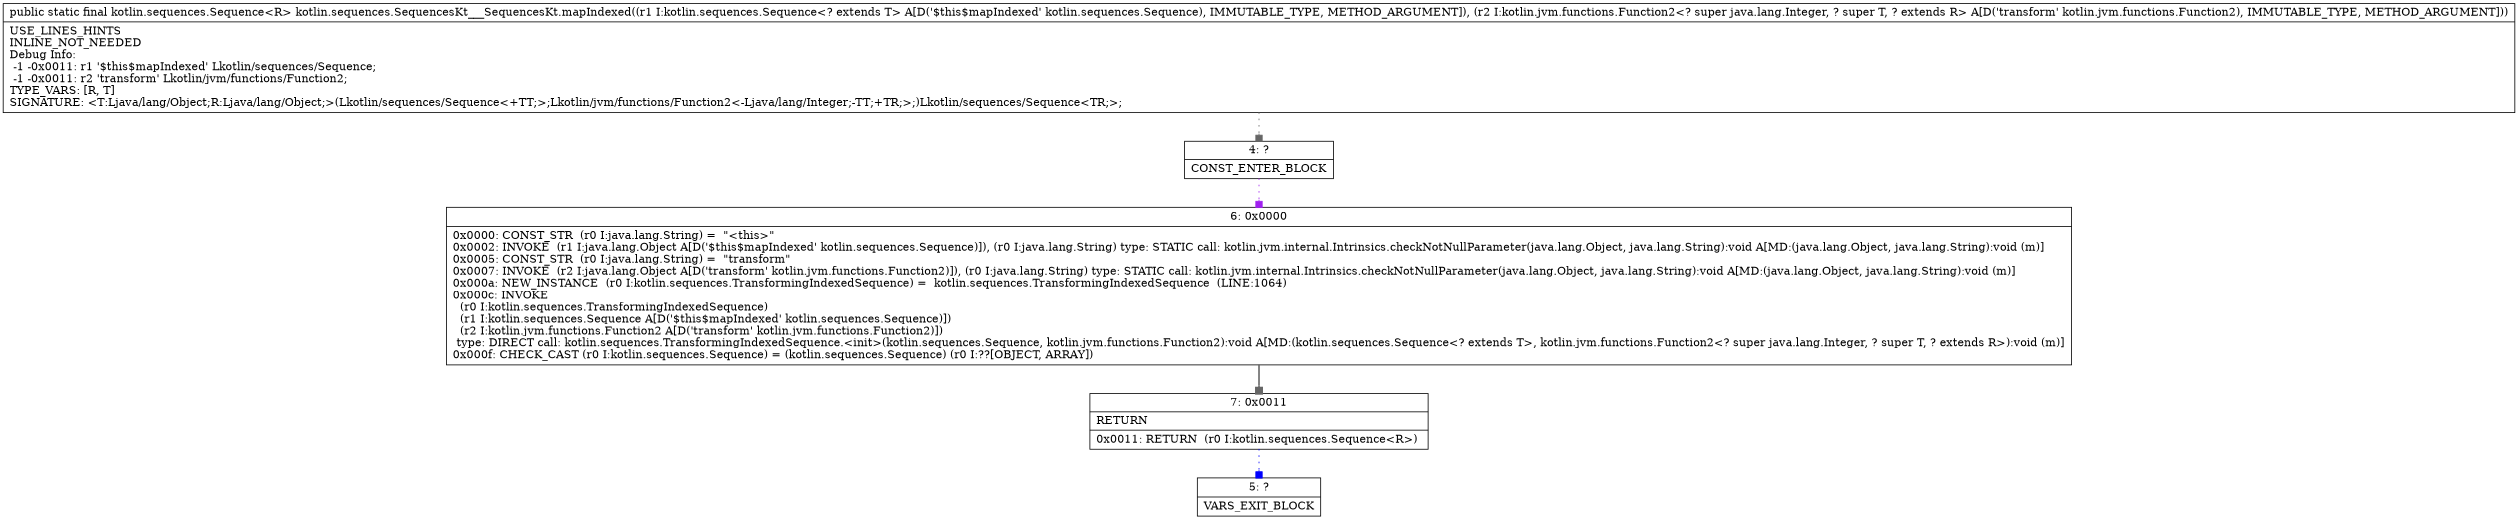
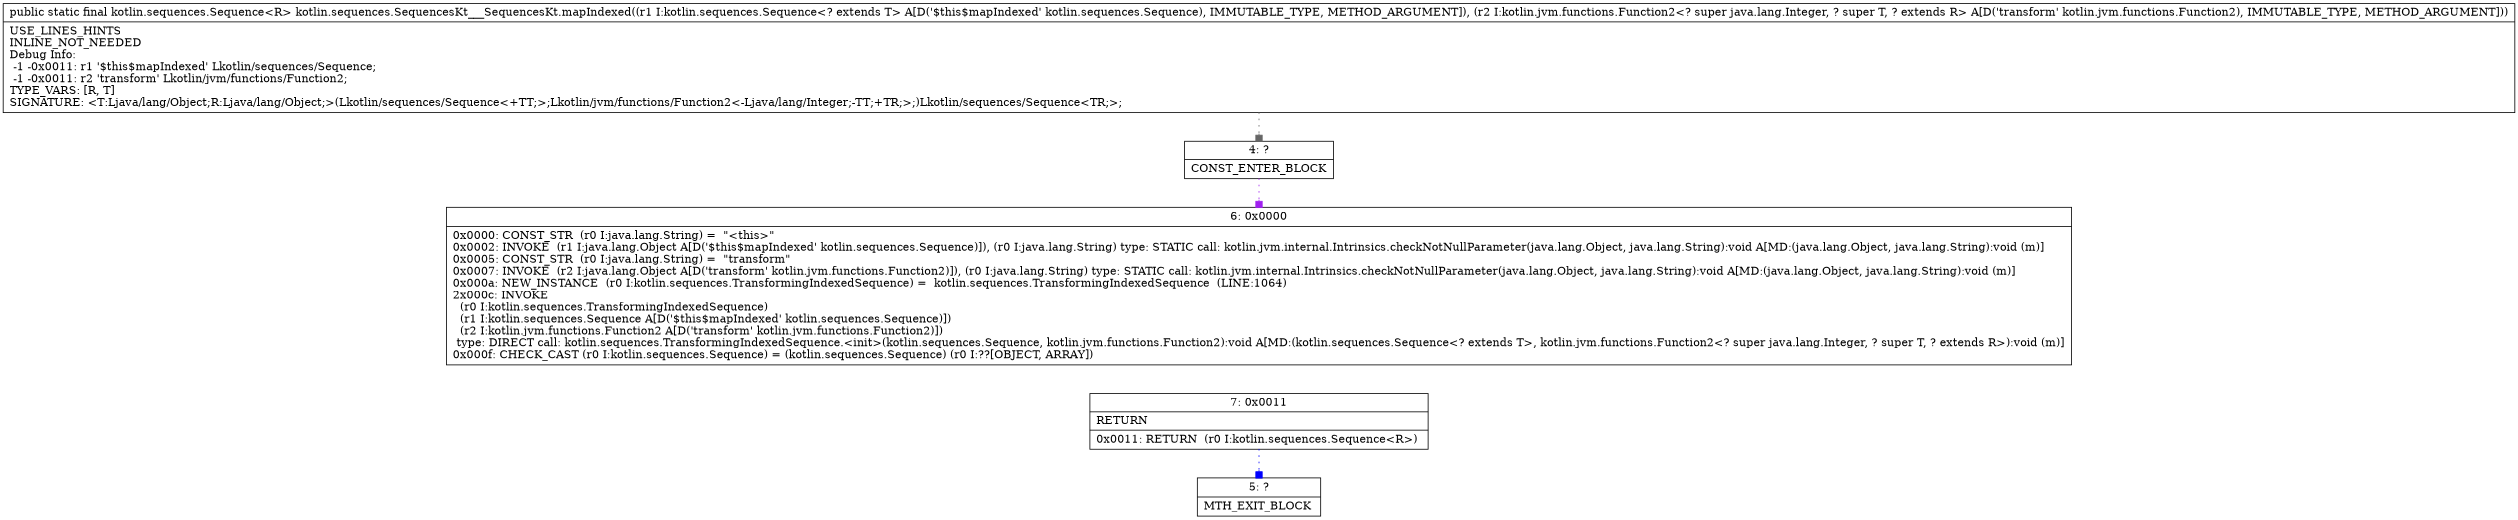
node "6: 0x0000": text "0x000c: INVOKE" -> "2x000c: INVOKE"
edge "6: 0x0000" -> "7: 0x0011": removed
node "5: ?": text "VARS_EXIT_BLOCK" -> "MTH_EXIT_BLOCK"
